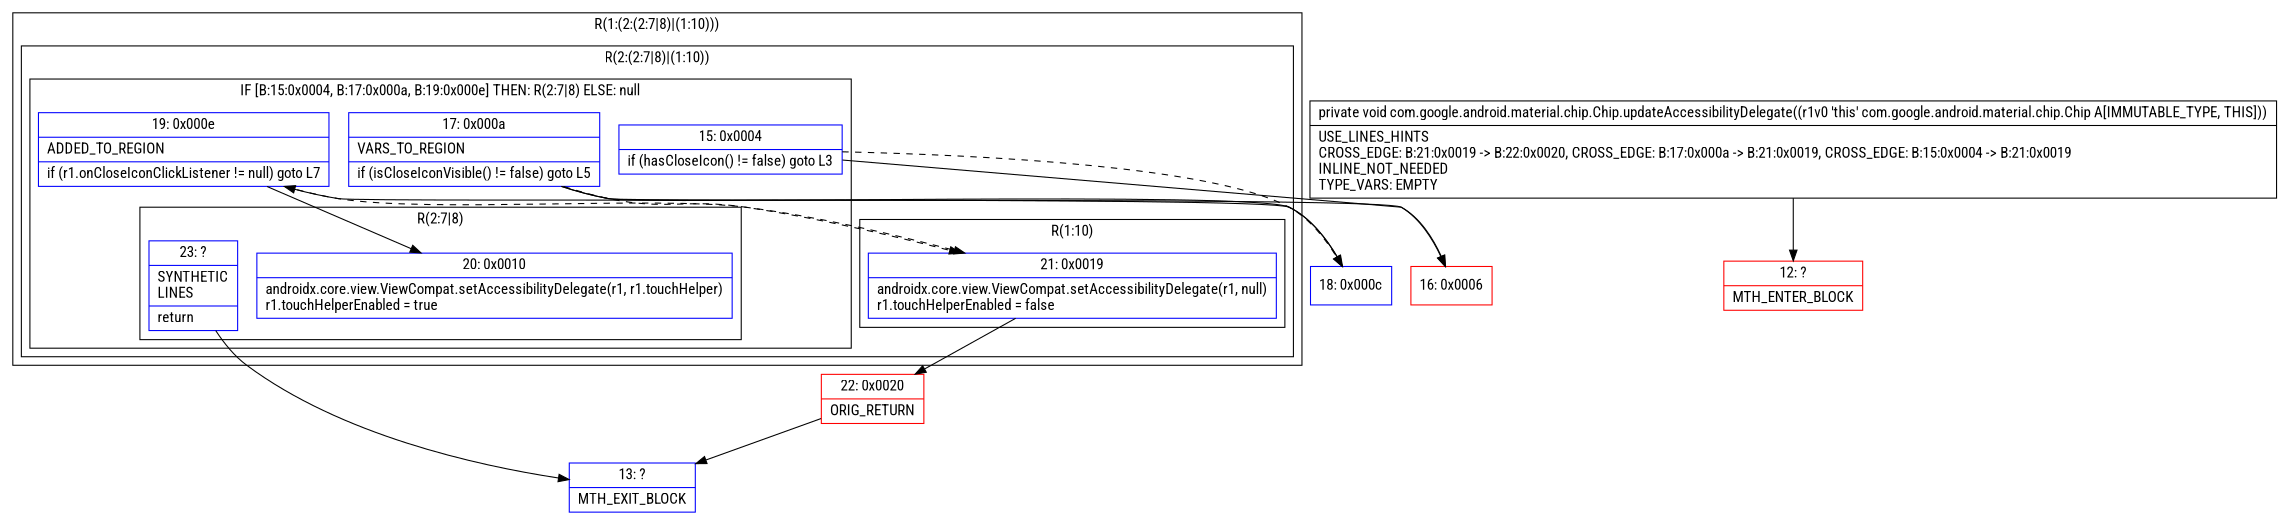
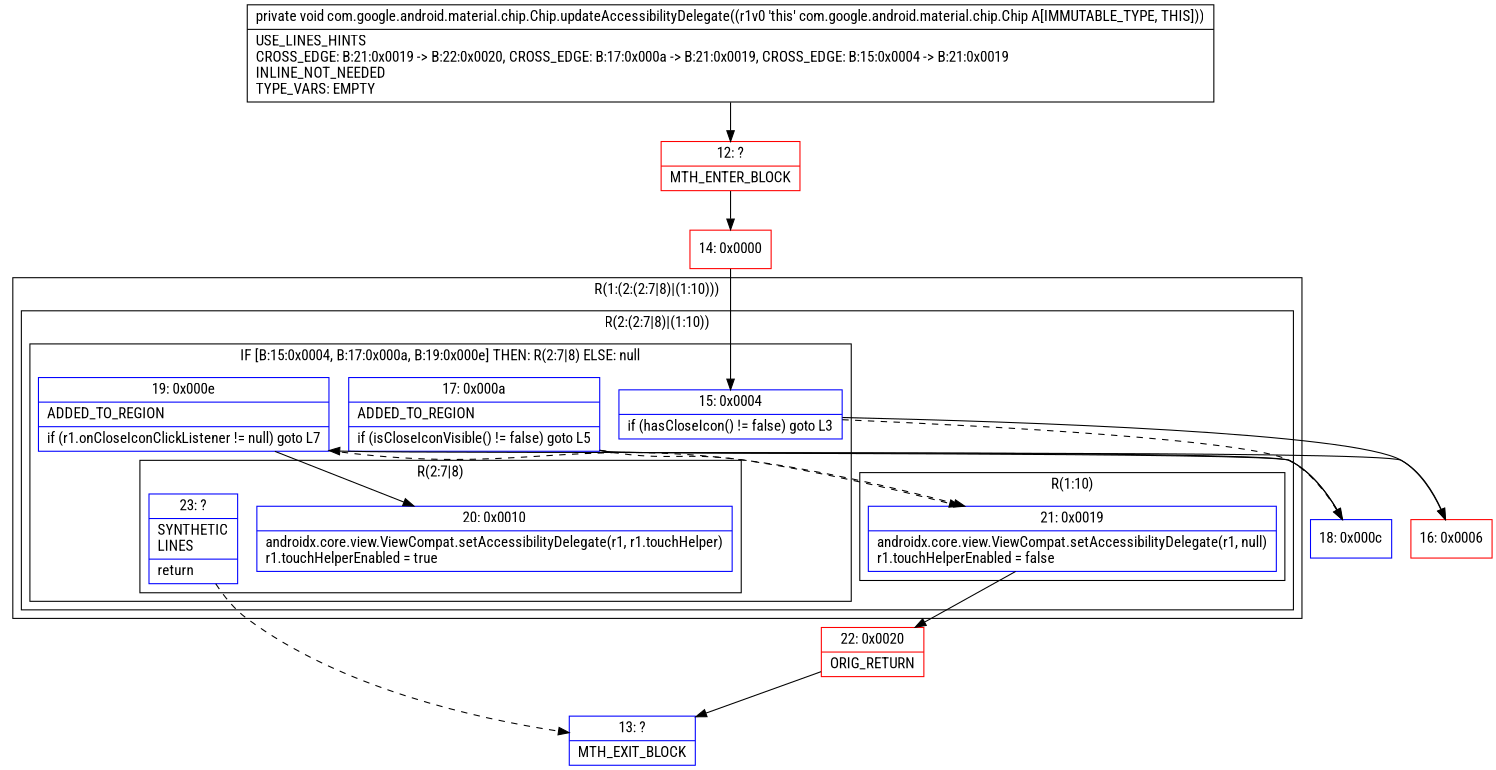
node "17: 0x000a": text "VARS_TO_REGION" -> "ADDED_TO_REGION"
node "14: 0x0000": added
edge "23: ?" -> "13: ?": style solid -> dashed
